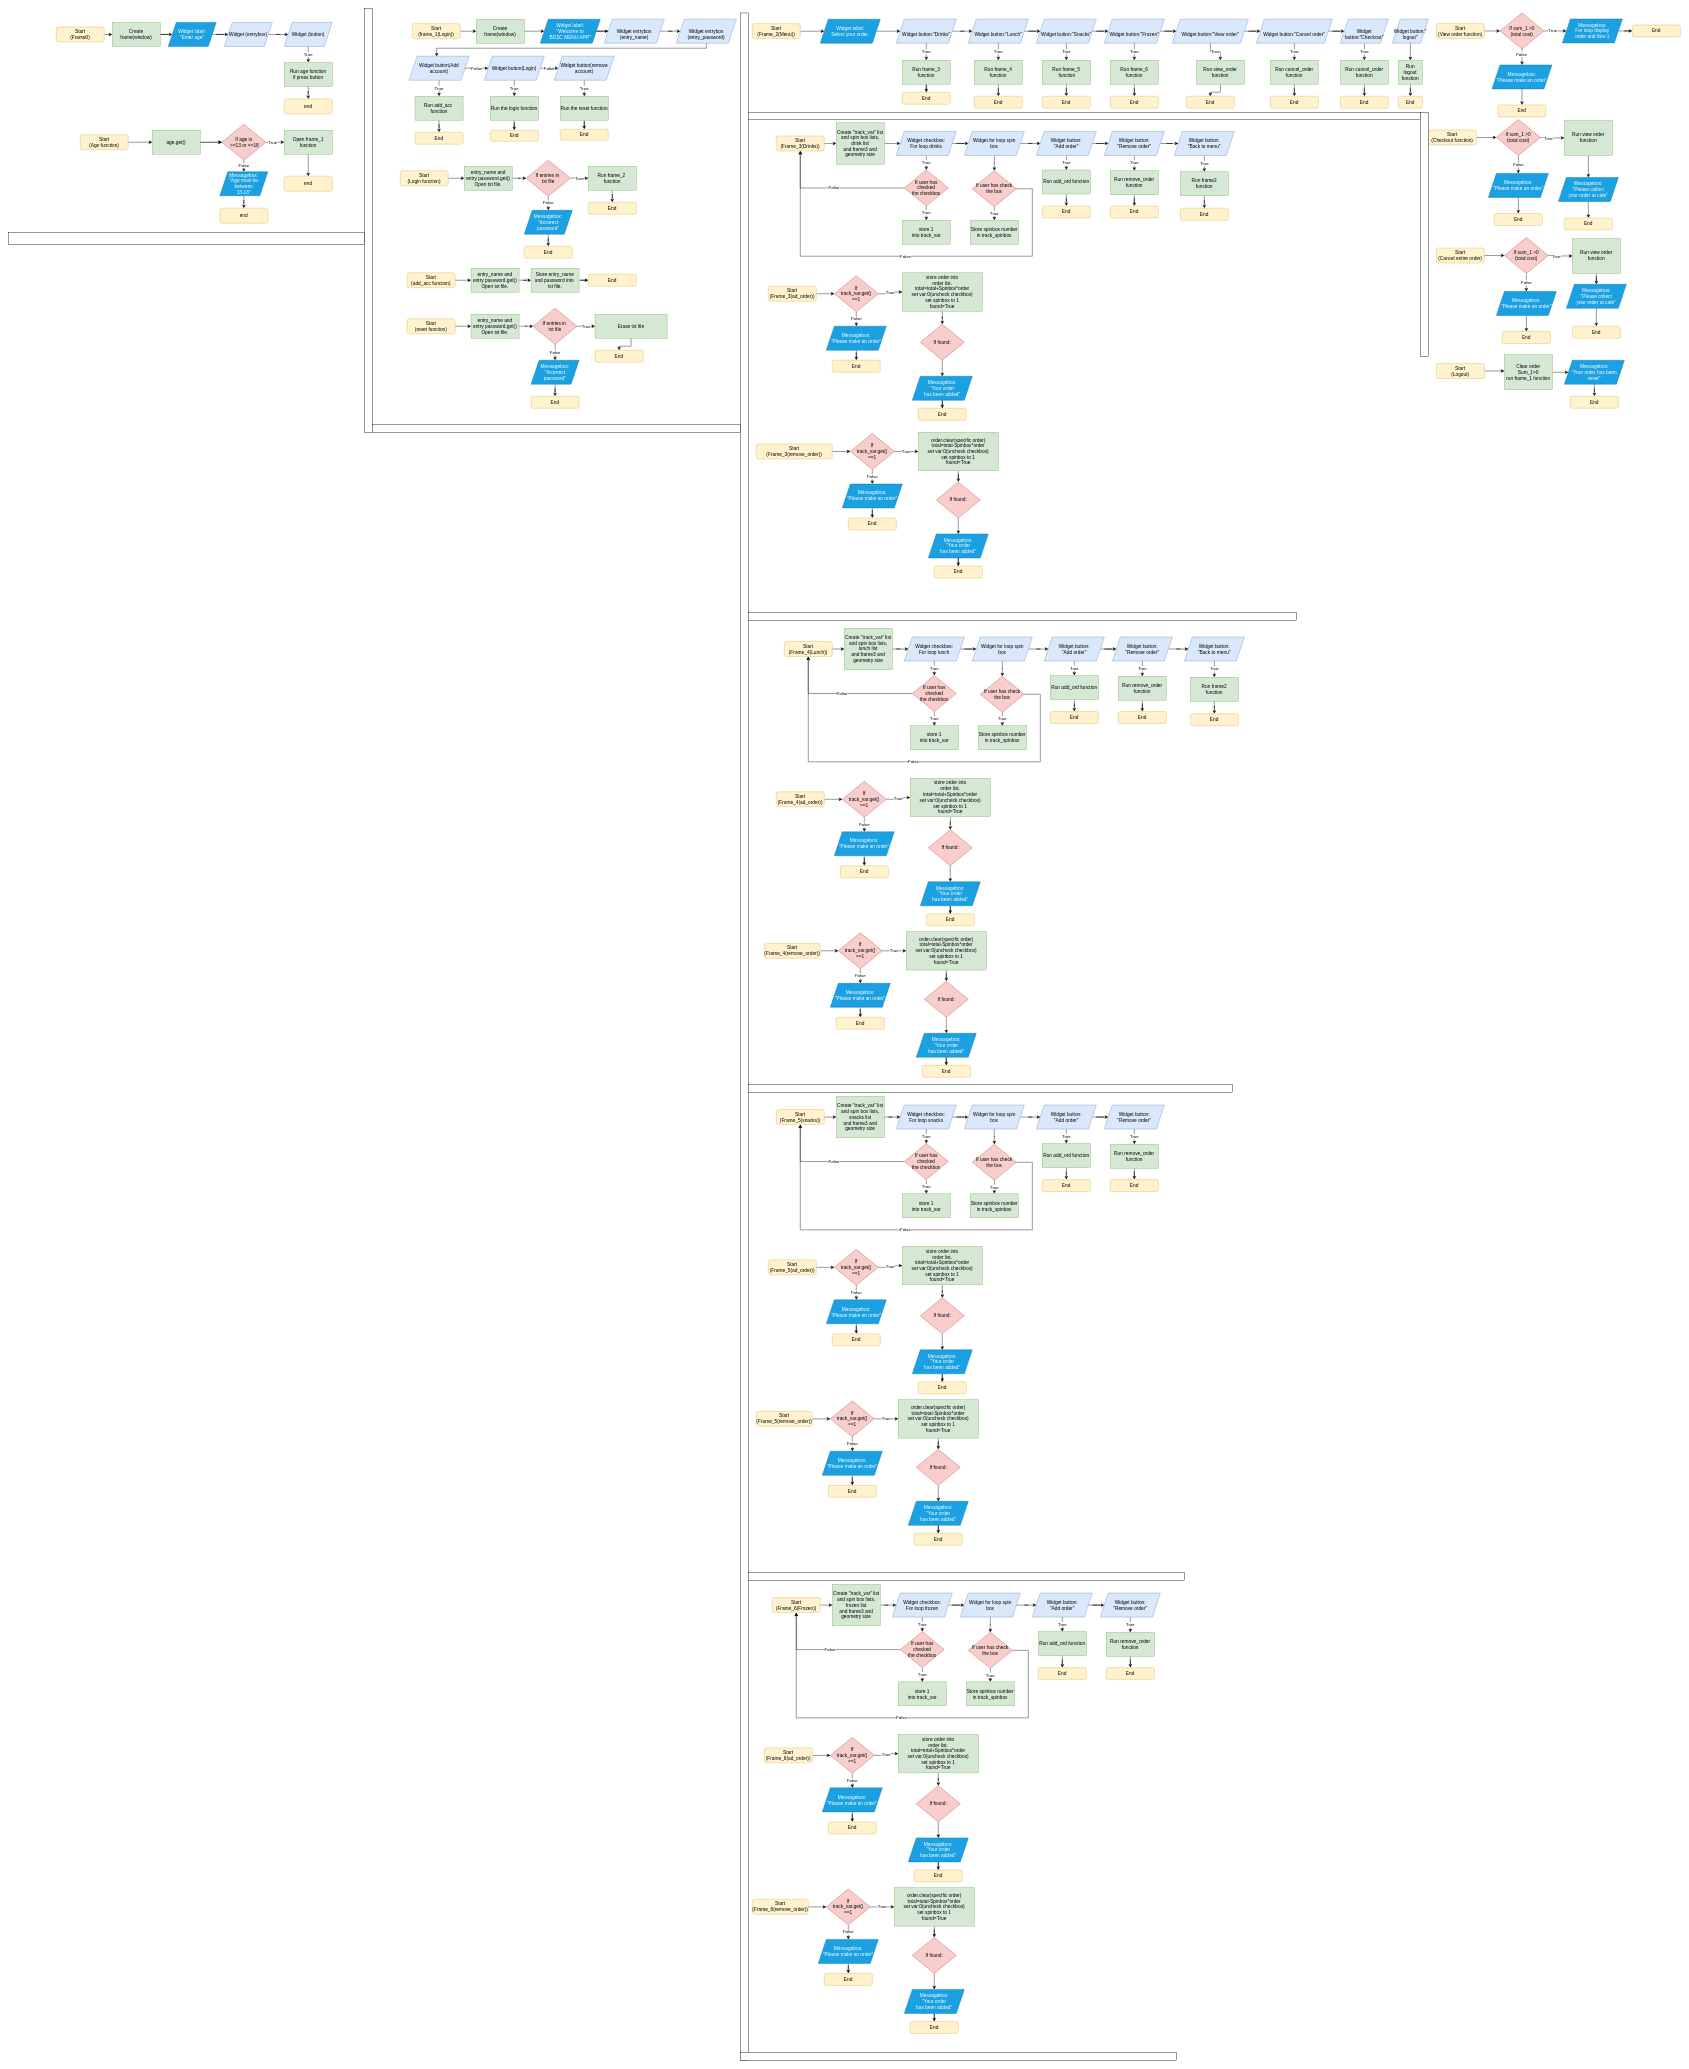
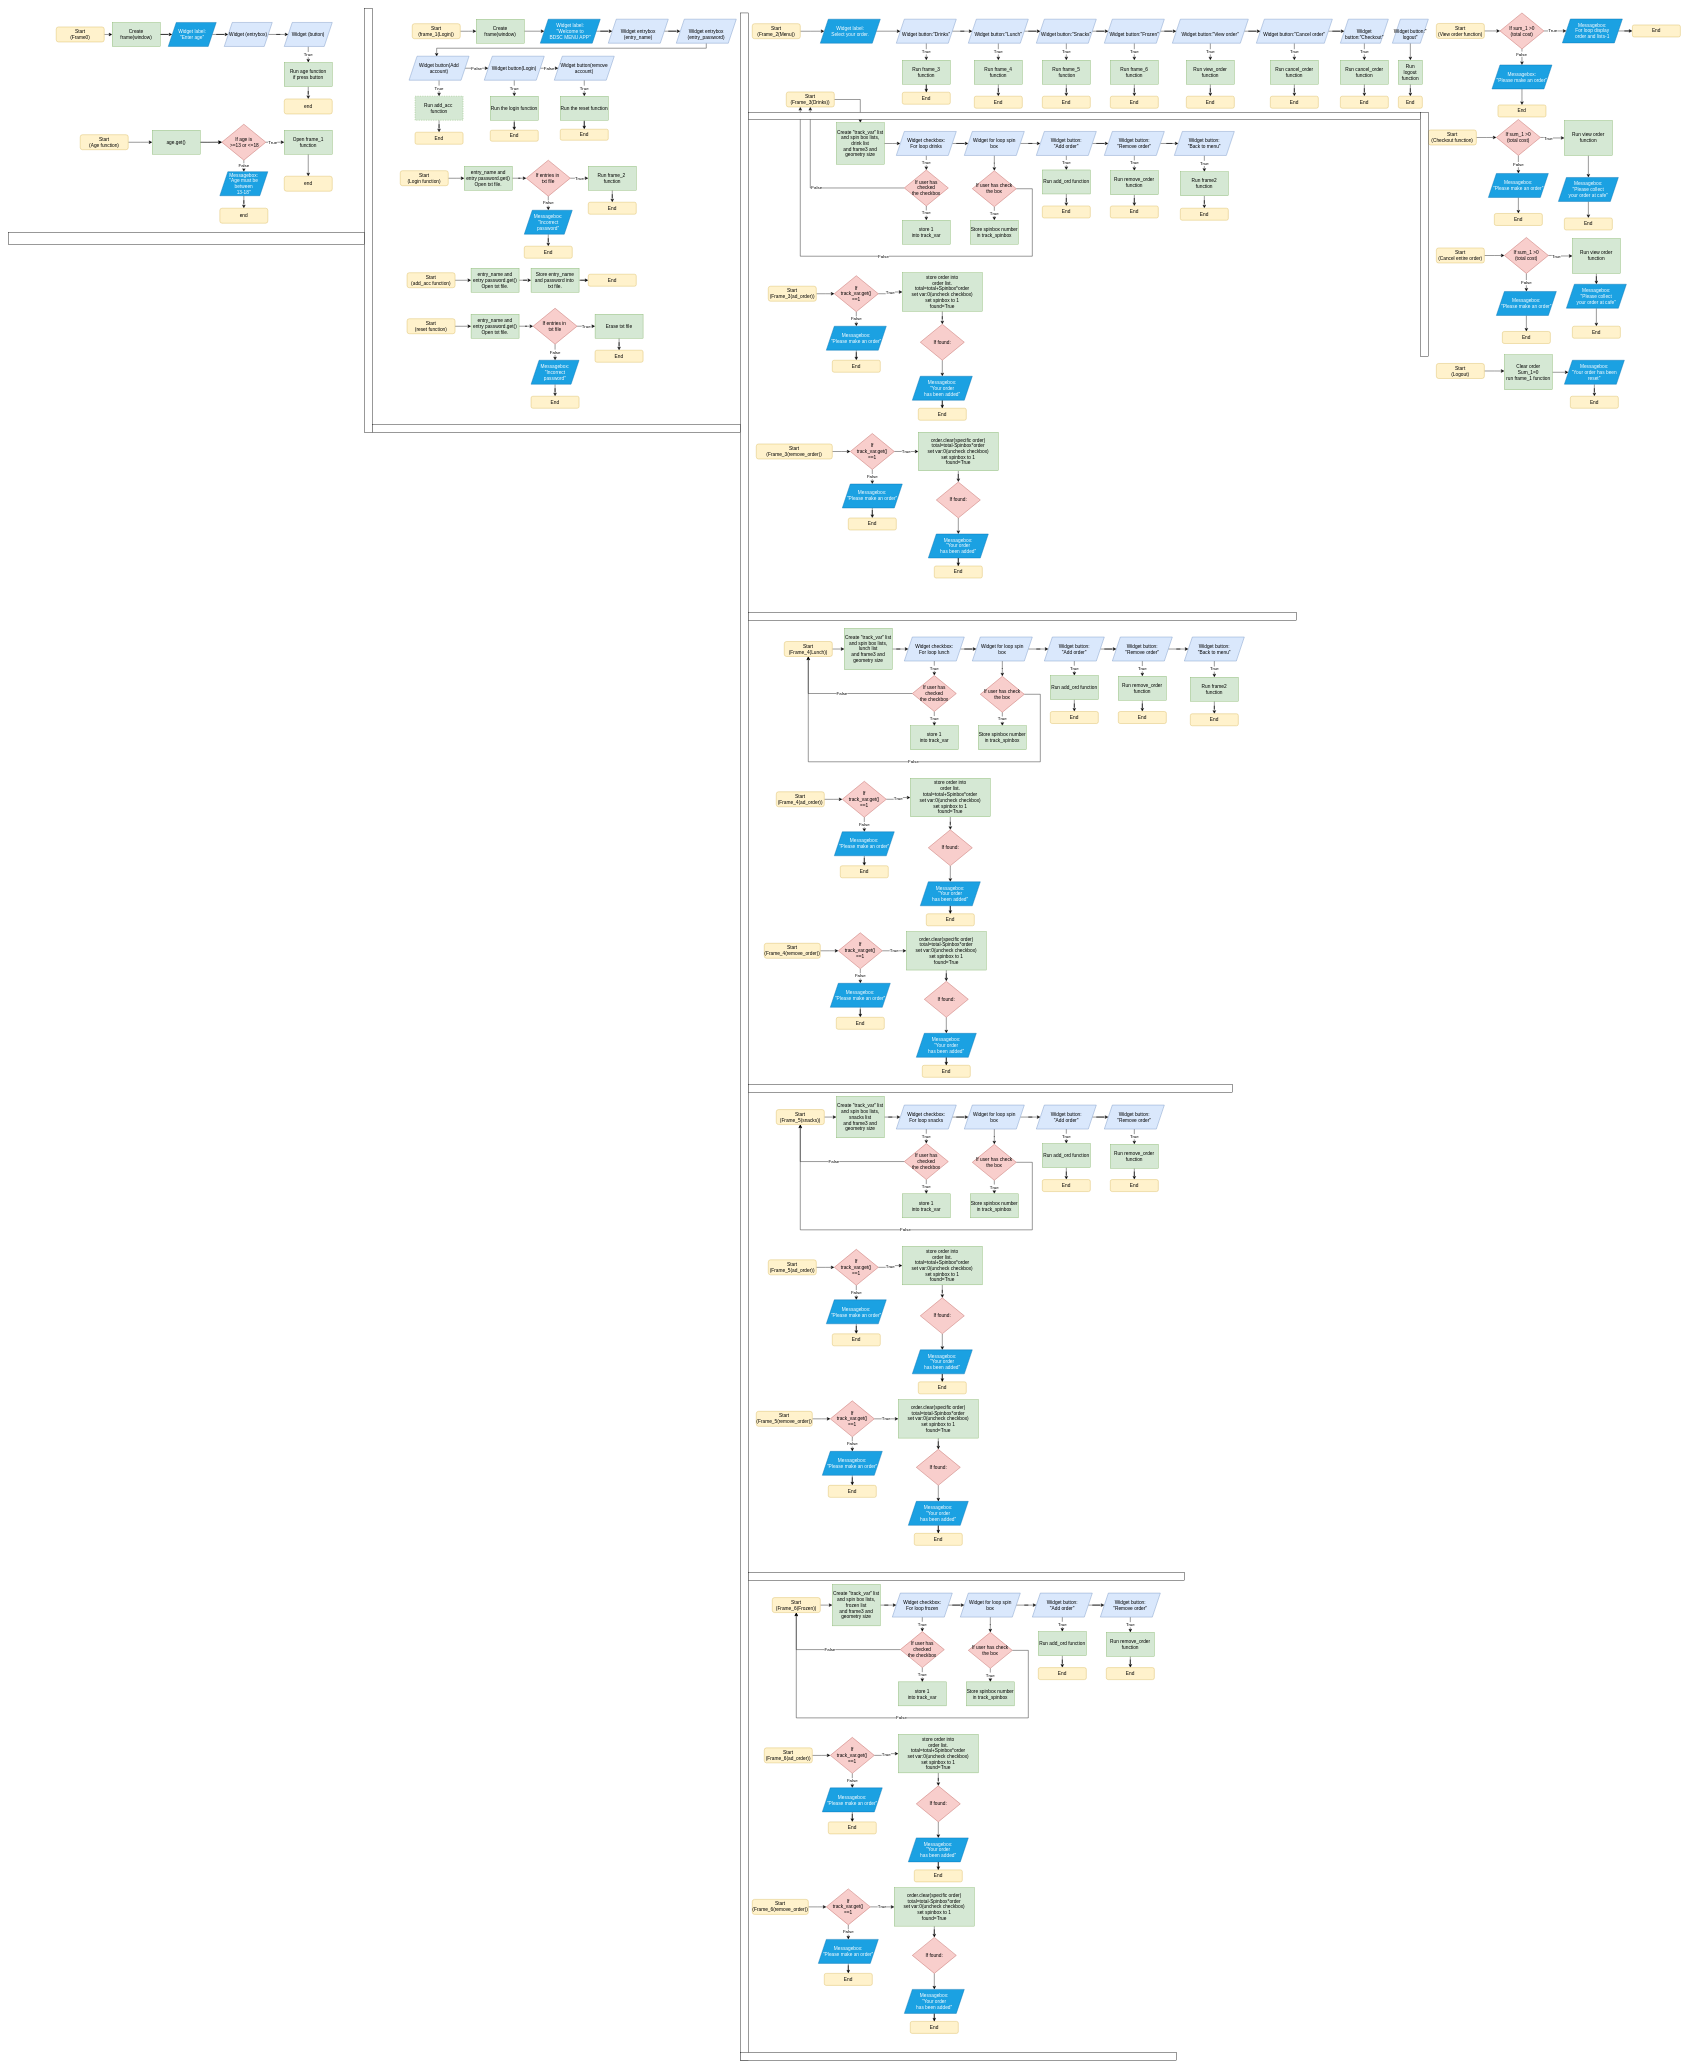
node "Widget entrybox (entry_name)": moved (634, 31) -> (638, 31)
node "Run view_order function": moved (1220, 72) -> (1210, 72)
node "Run add_acc function": style solid -> dashed
node "Start (Frame_3(Drinks))": moved (800, 143) -> (810, 99)
node "Erase txt file": size 72x24 -> 48x24
